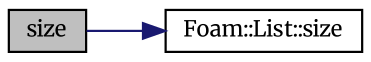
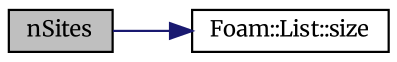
node "size": label "size" -> "nSites"
